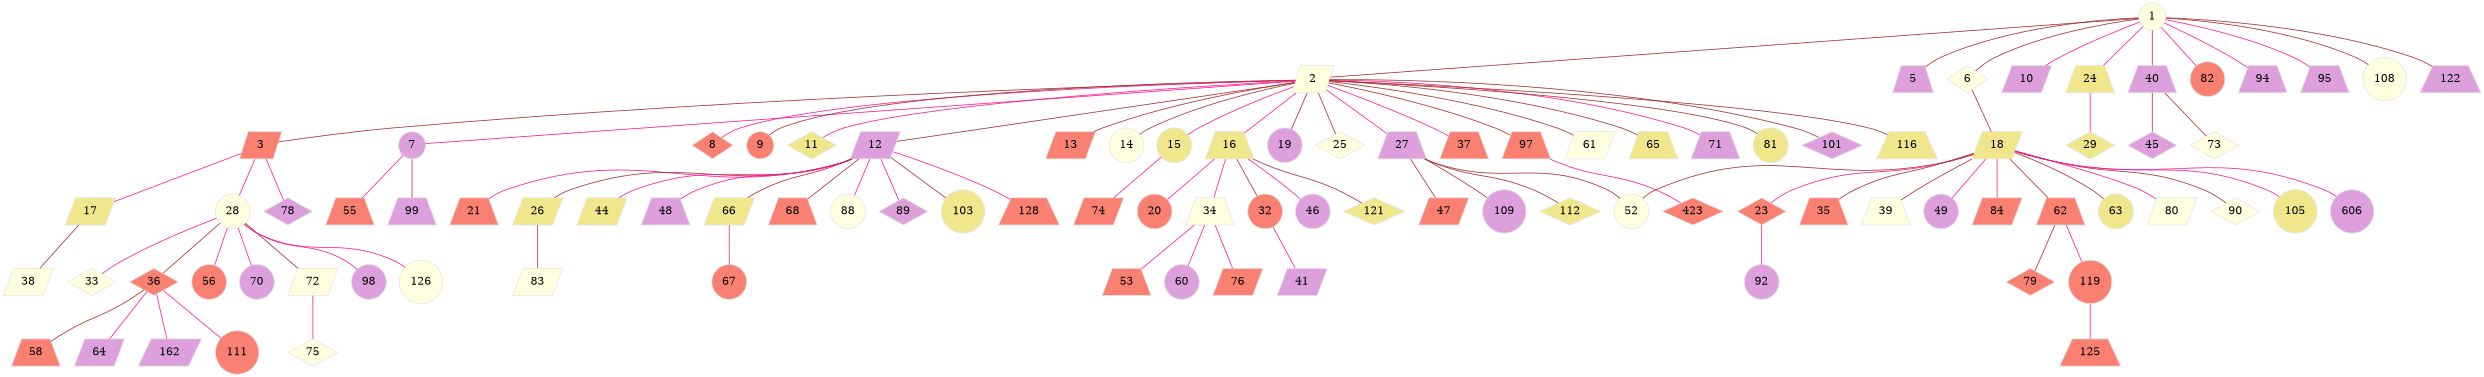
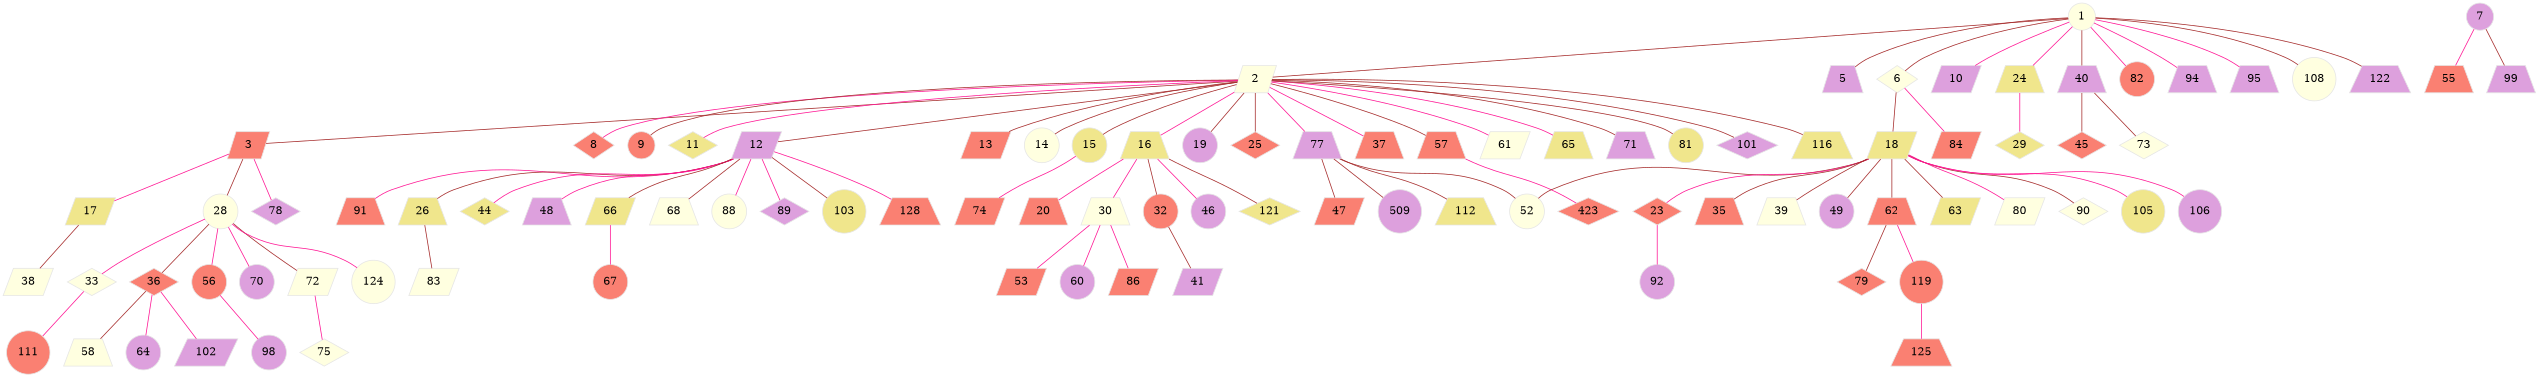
edge "2" -- "65": color brown -> deeppink
edge "2" -- "61": color brown -> deeppink
edge "2" -- "71": color deeppink -> brown
edge "2" -- "15": color deeppink -> brown
edge "2" -- "7": removed
node "25": fillcolor lightyellow -> salmon
node "27": label "27" -> "77"
node "97": label "97" -> "57"
node "45": fillcolor plum -> salmon
edge "3" -- "28": color deeppink -> brown
edge "18" -- "84": now "6" -- "84"
edge "18" -- "49": color deeppink -> brown
node "21": label "21" -> "91"
node "26": shape parallelogram -> trapezium
node "44": shape parallelogram -> diamond
node "68": fillcolor salmon -> lightyellow
node "20": shape circle -> trapezium
node "34": label "34" -> "30"
node "109": label "109" -> "509"
node "112": shape diamond -> trapezium
node "63": shape circle -> parallelogram
node "606": label "606" -> "106"
edge "32" -- "41": color deeppink -> brown
edge "28" -- "98": now "56" -- "98"
node "126": label "126" -> "124"
node "53": shape trapezium -> parallelogram
node "76": label "76" -> "86"
edge "36" -- "111": now "33" -- "111"
node "58": fillcolor salmon -> lightyellow
node "64": shape parallelogram -> circle
node "162": label "162" -> "102"
